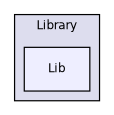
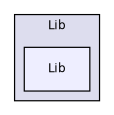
cluster "Library": label "Library" -> "Lib"
